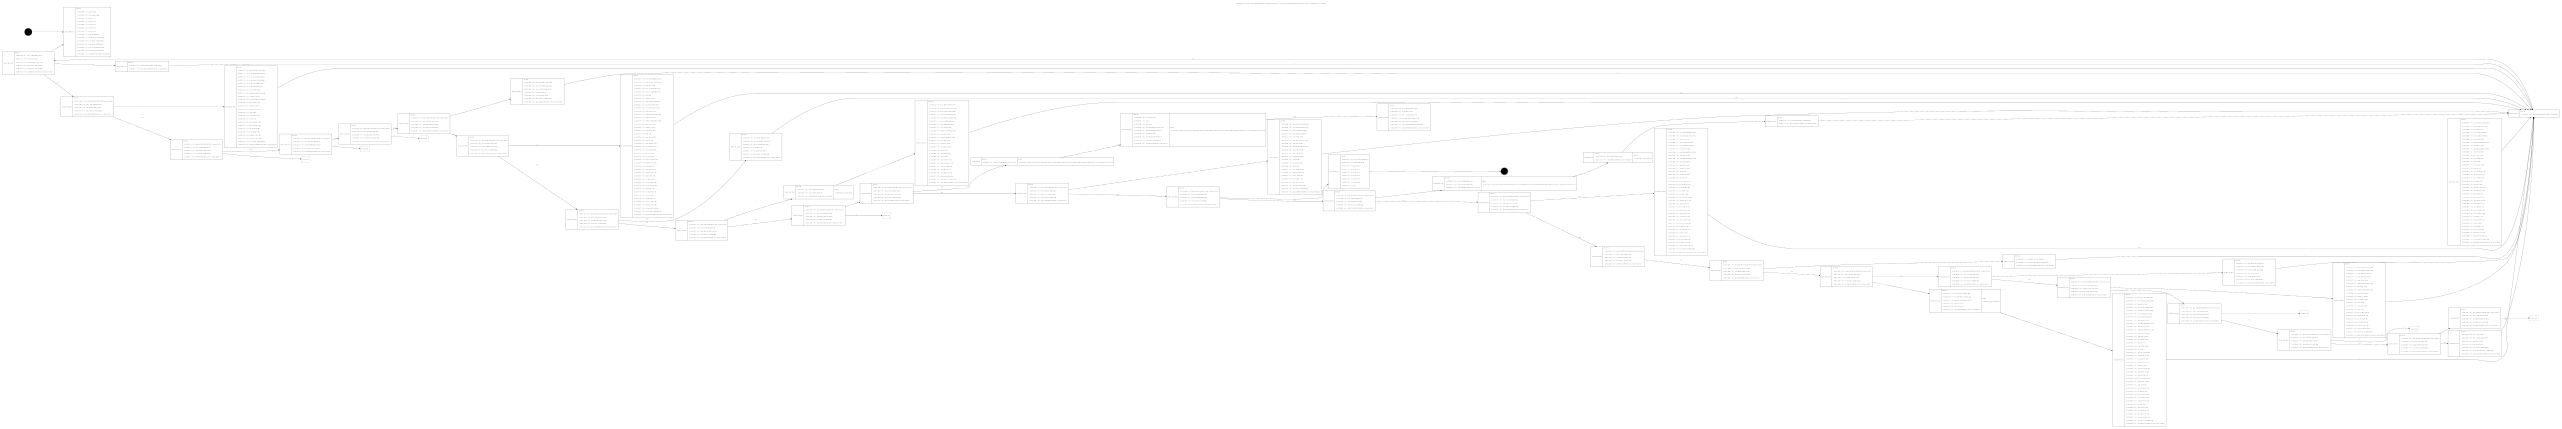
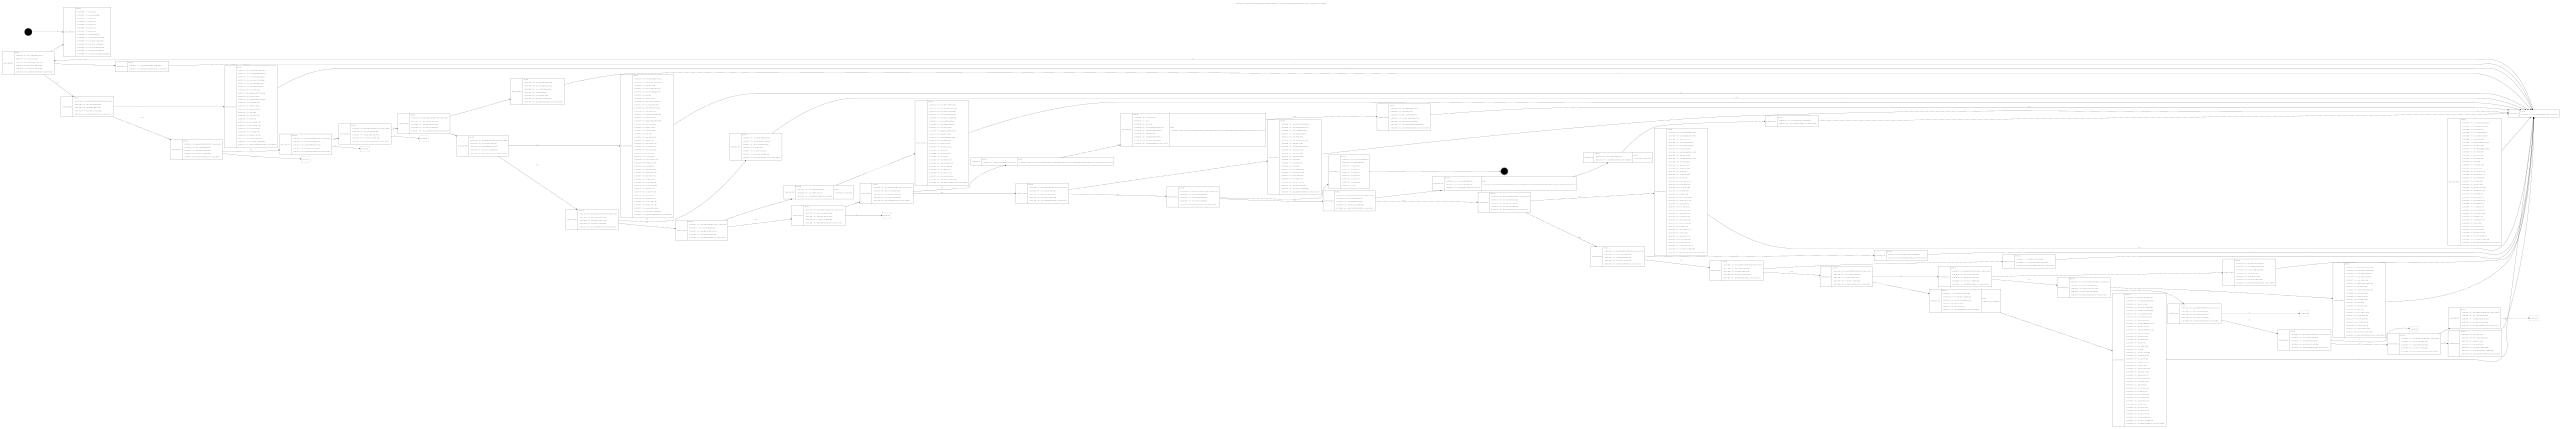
edge "0x40202a [32]" -> "0x4021e3 [5]": added, label "100"
node "0x401ea2 [12]": added
